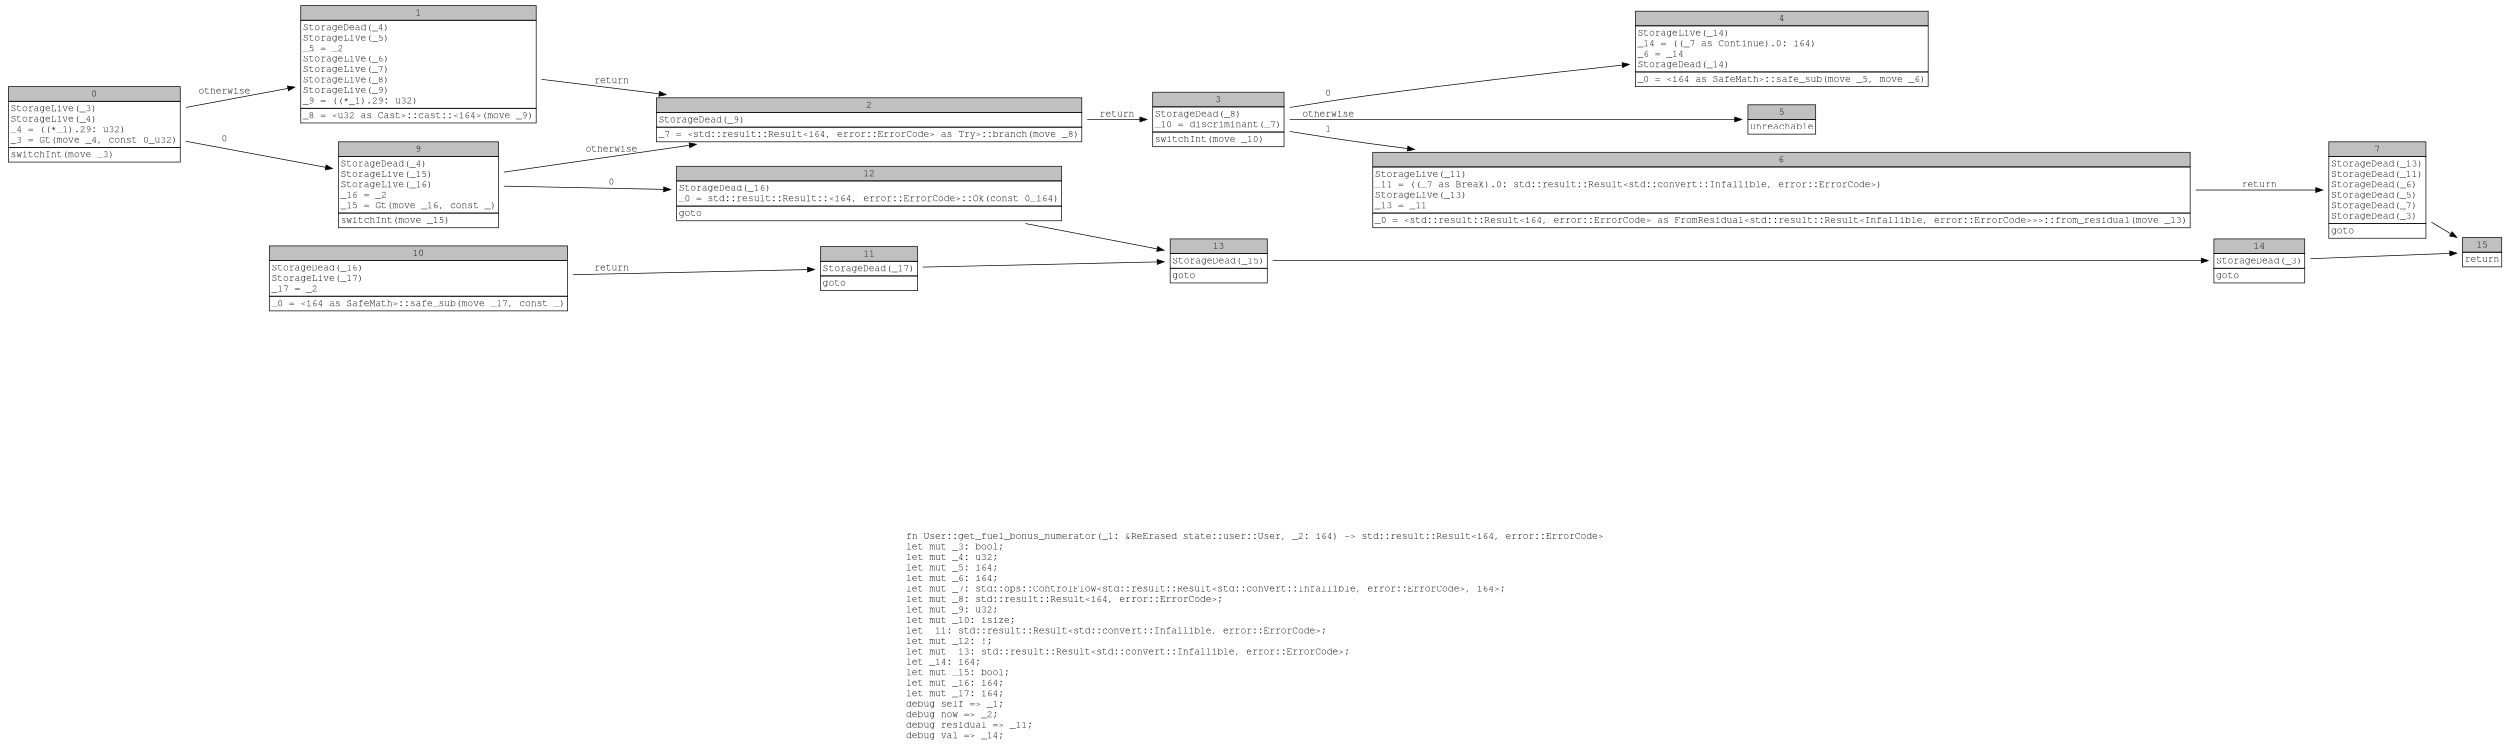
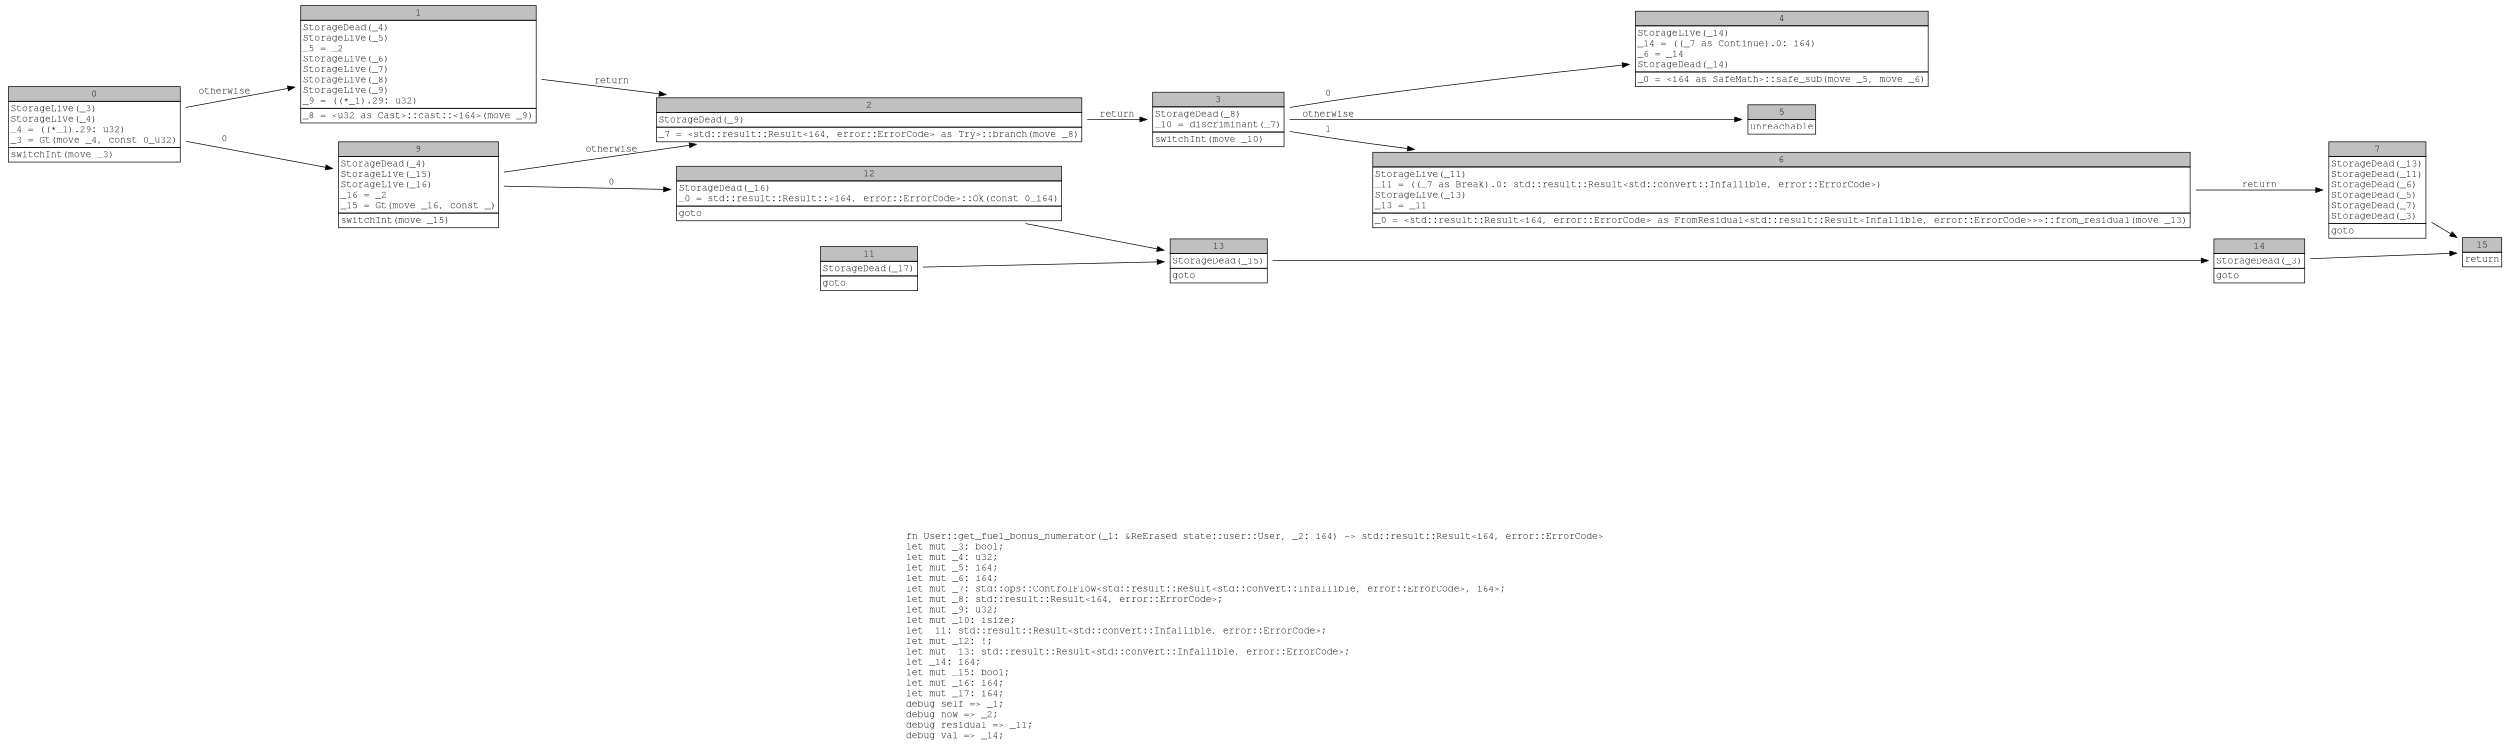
node "10": removed
